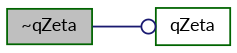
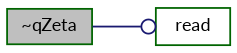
node "qZeta": label "qZeta" -> "read"
